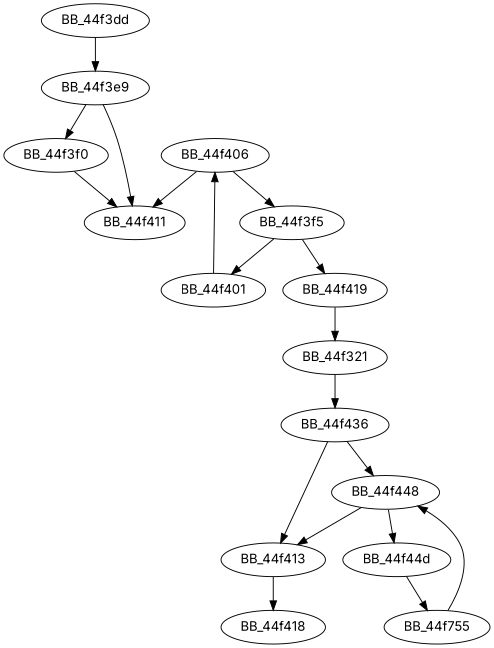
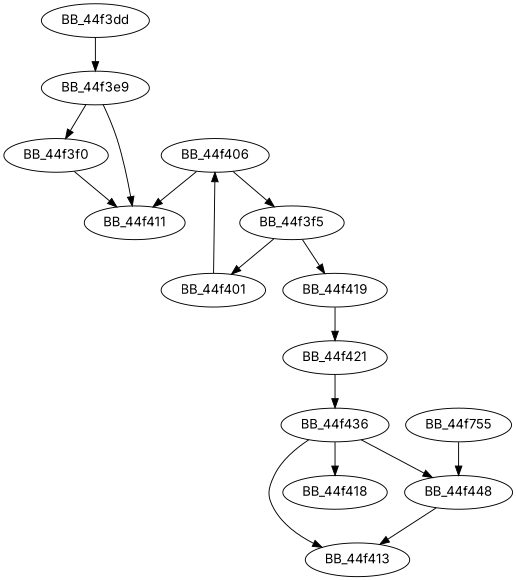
node "BB_44f321": label "BB_44f321" -> "BB_44f421"
node "BB_44f44d": removed
edge "BB_44f413" -> "BB_44f418": now "BB_44f436" -> "BB_44f418"
